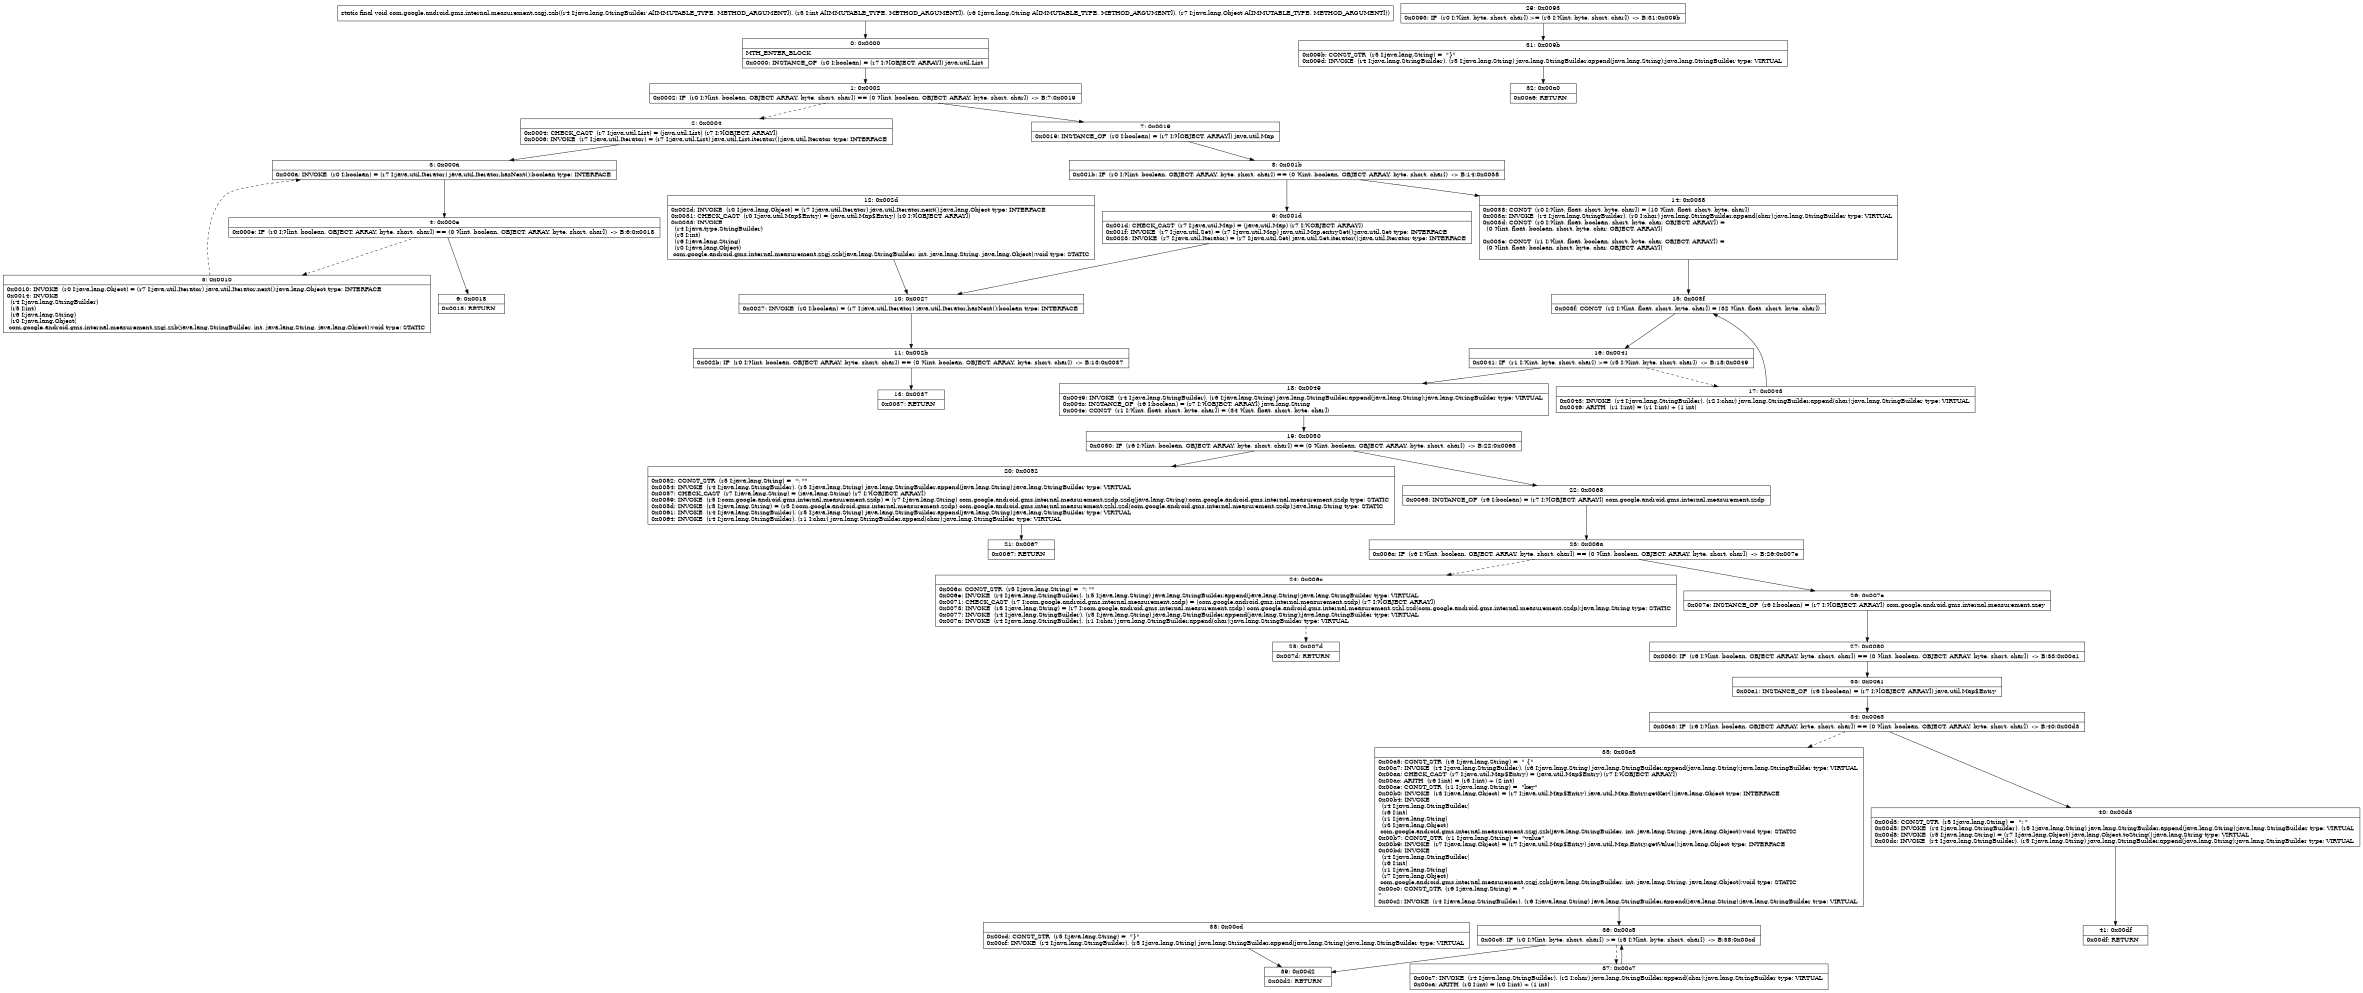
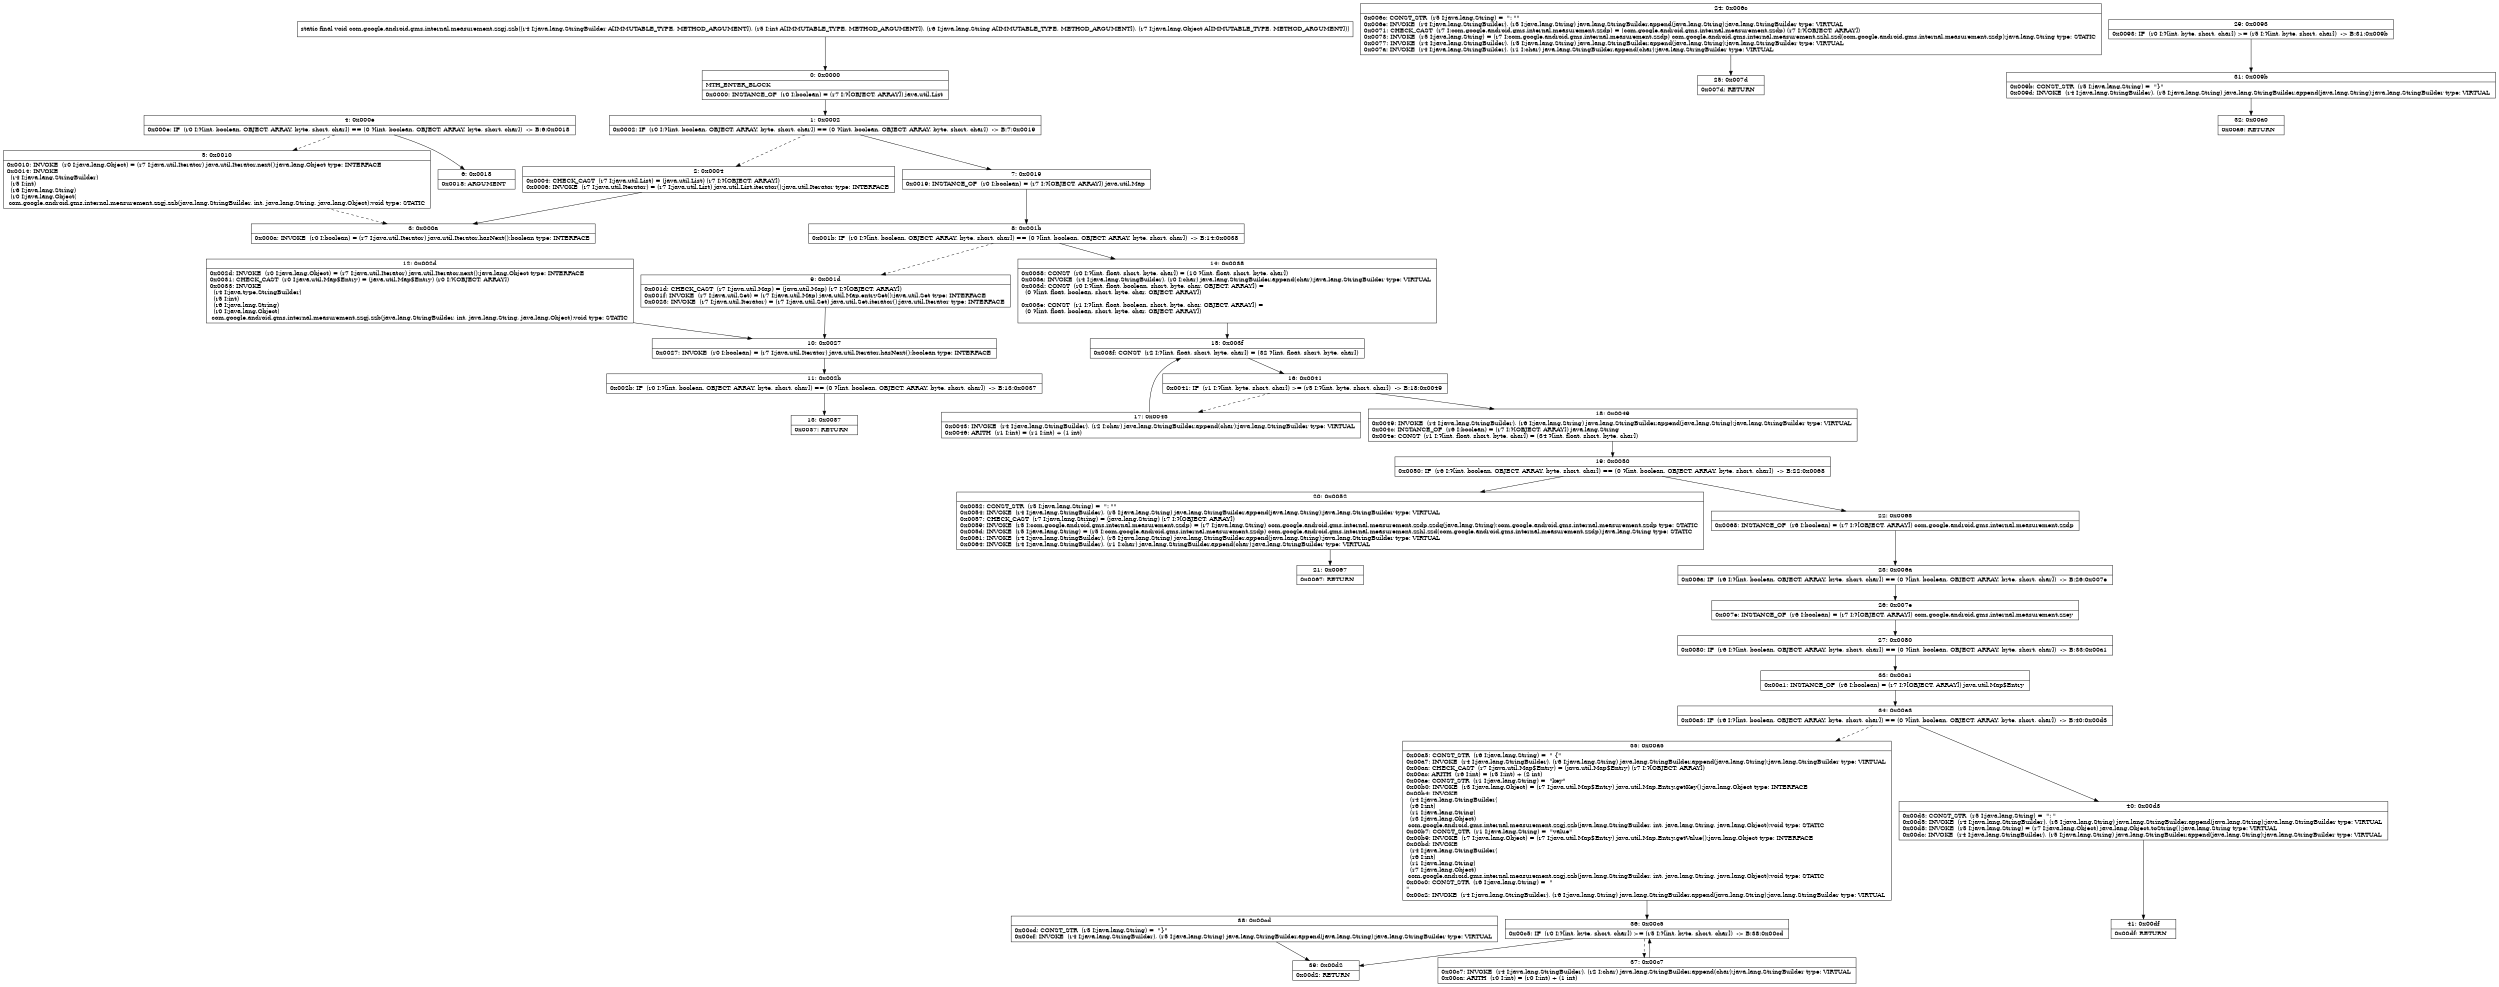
edge "8: 0x001b" -> "9: 0x001d": style solid -> dashed
edge "3: 0x000a" -> "4: 0x000e": removed
node "6: 0x0018": text "0x0018: RETURN" -> "0x0018: ARGUMENT"
edge "23: 0x006a" -> "24: 0x006c": removed
edge "24: 0x006c" -> "25: 0x007d": style dashed -> solid
